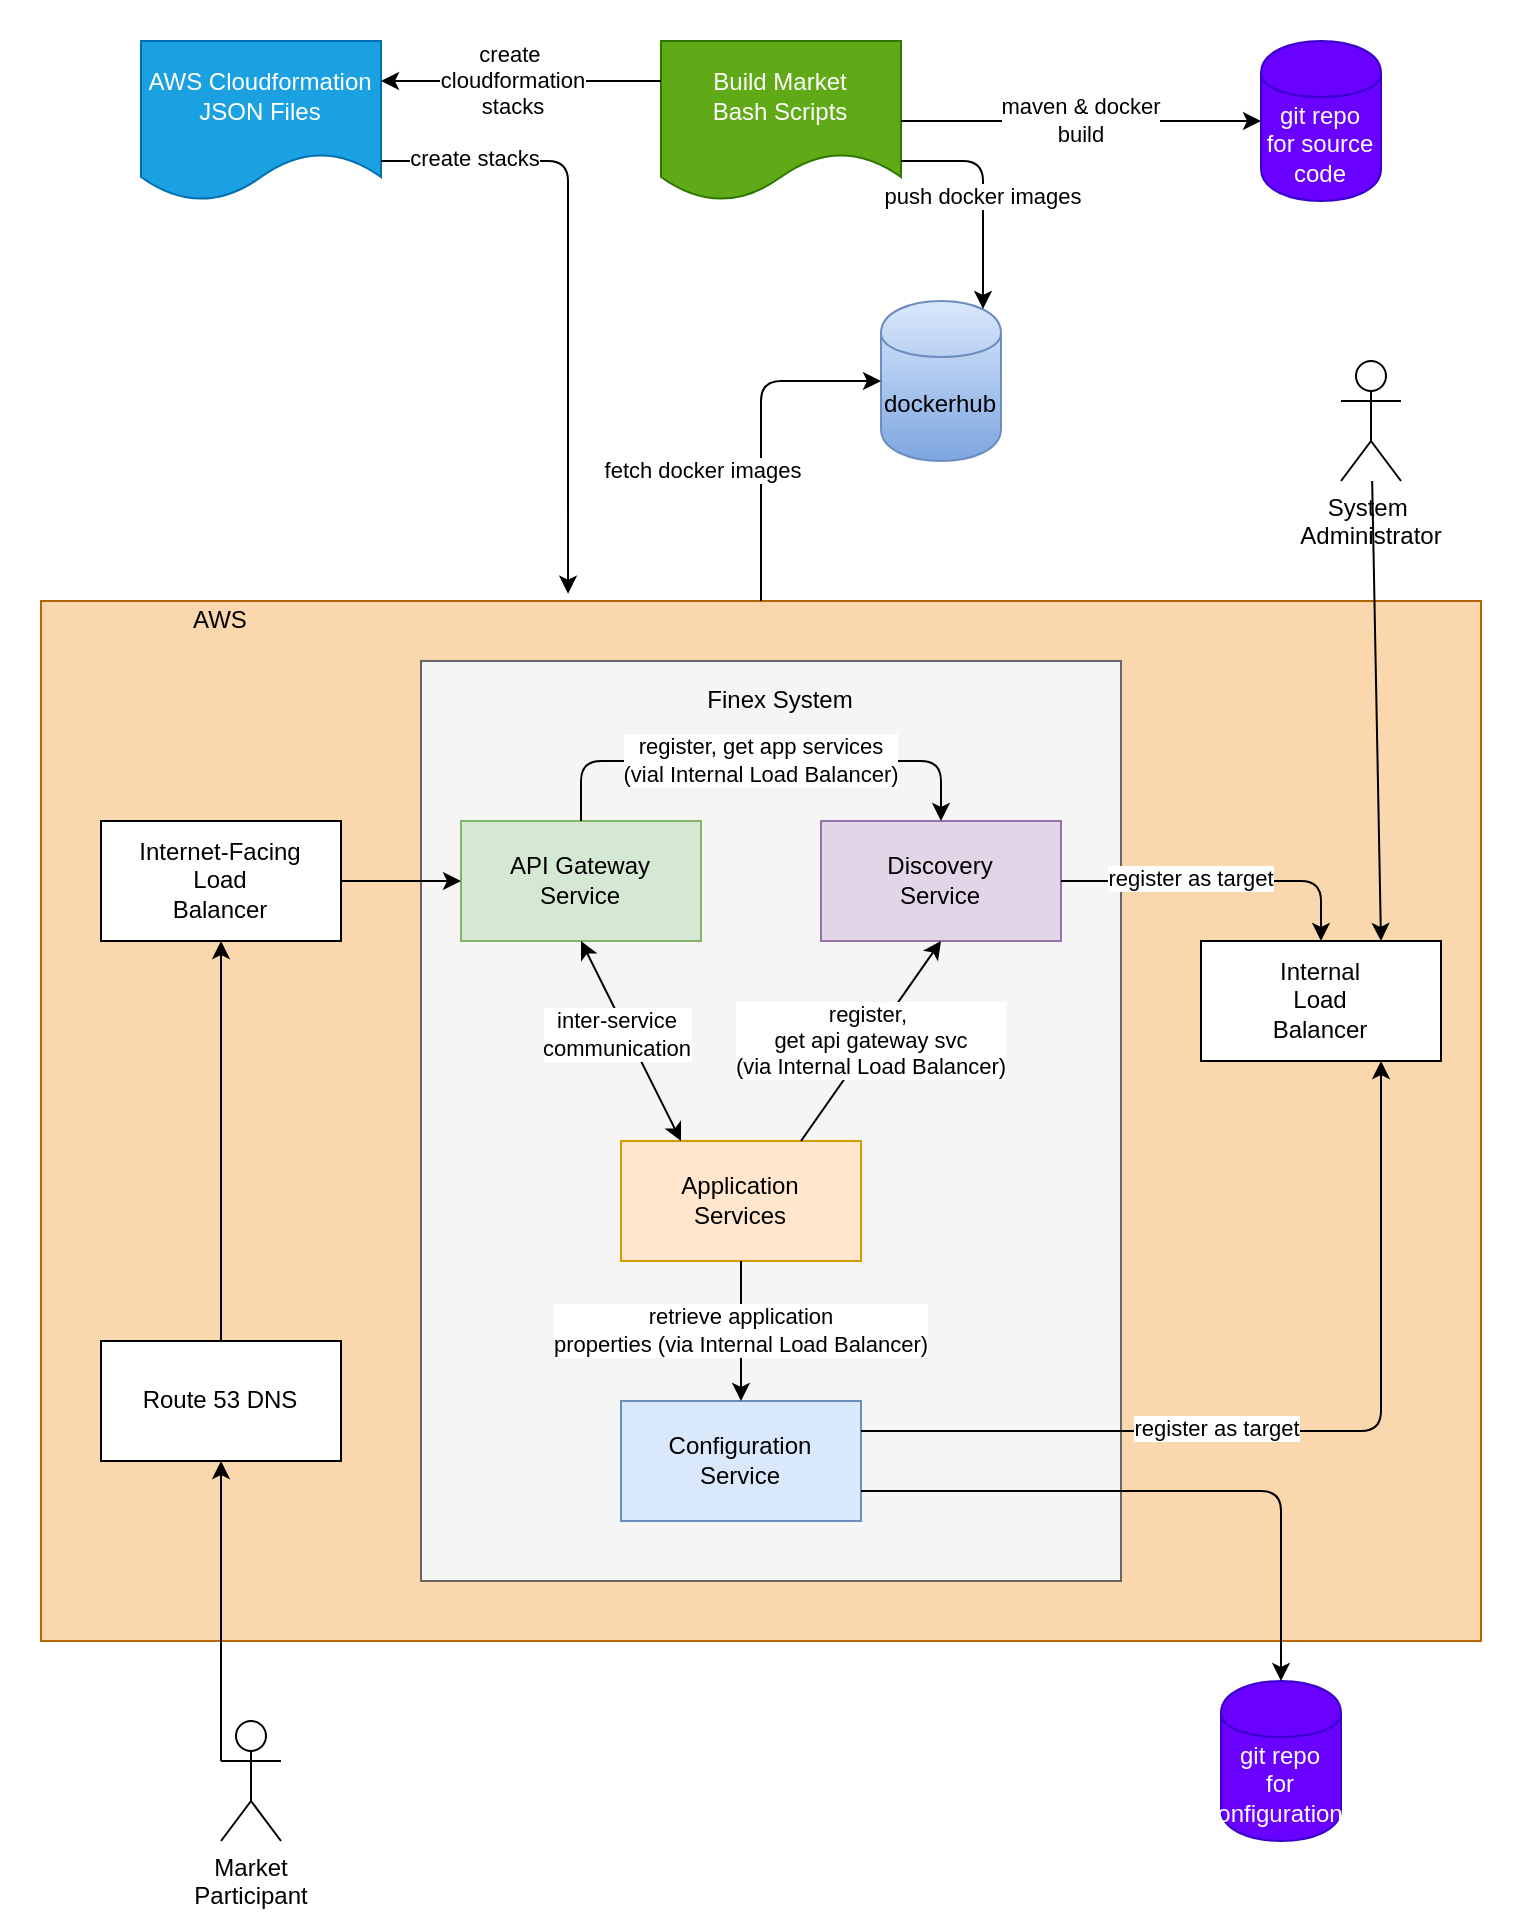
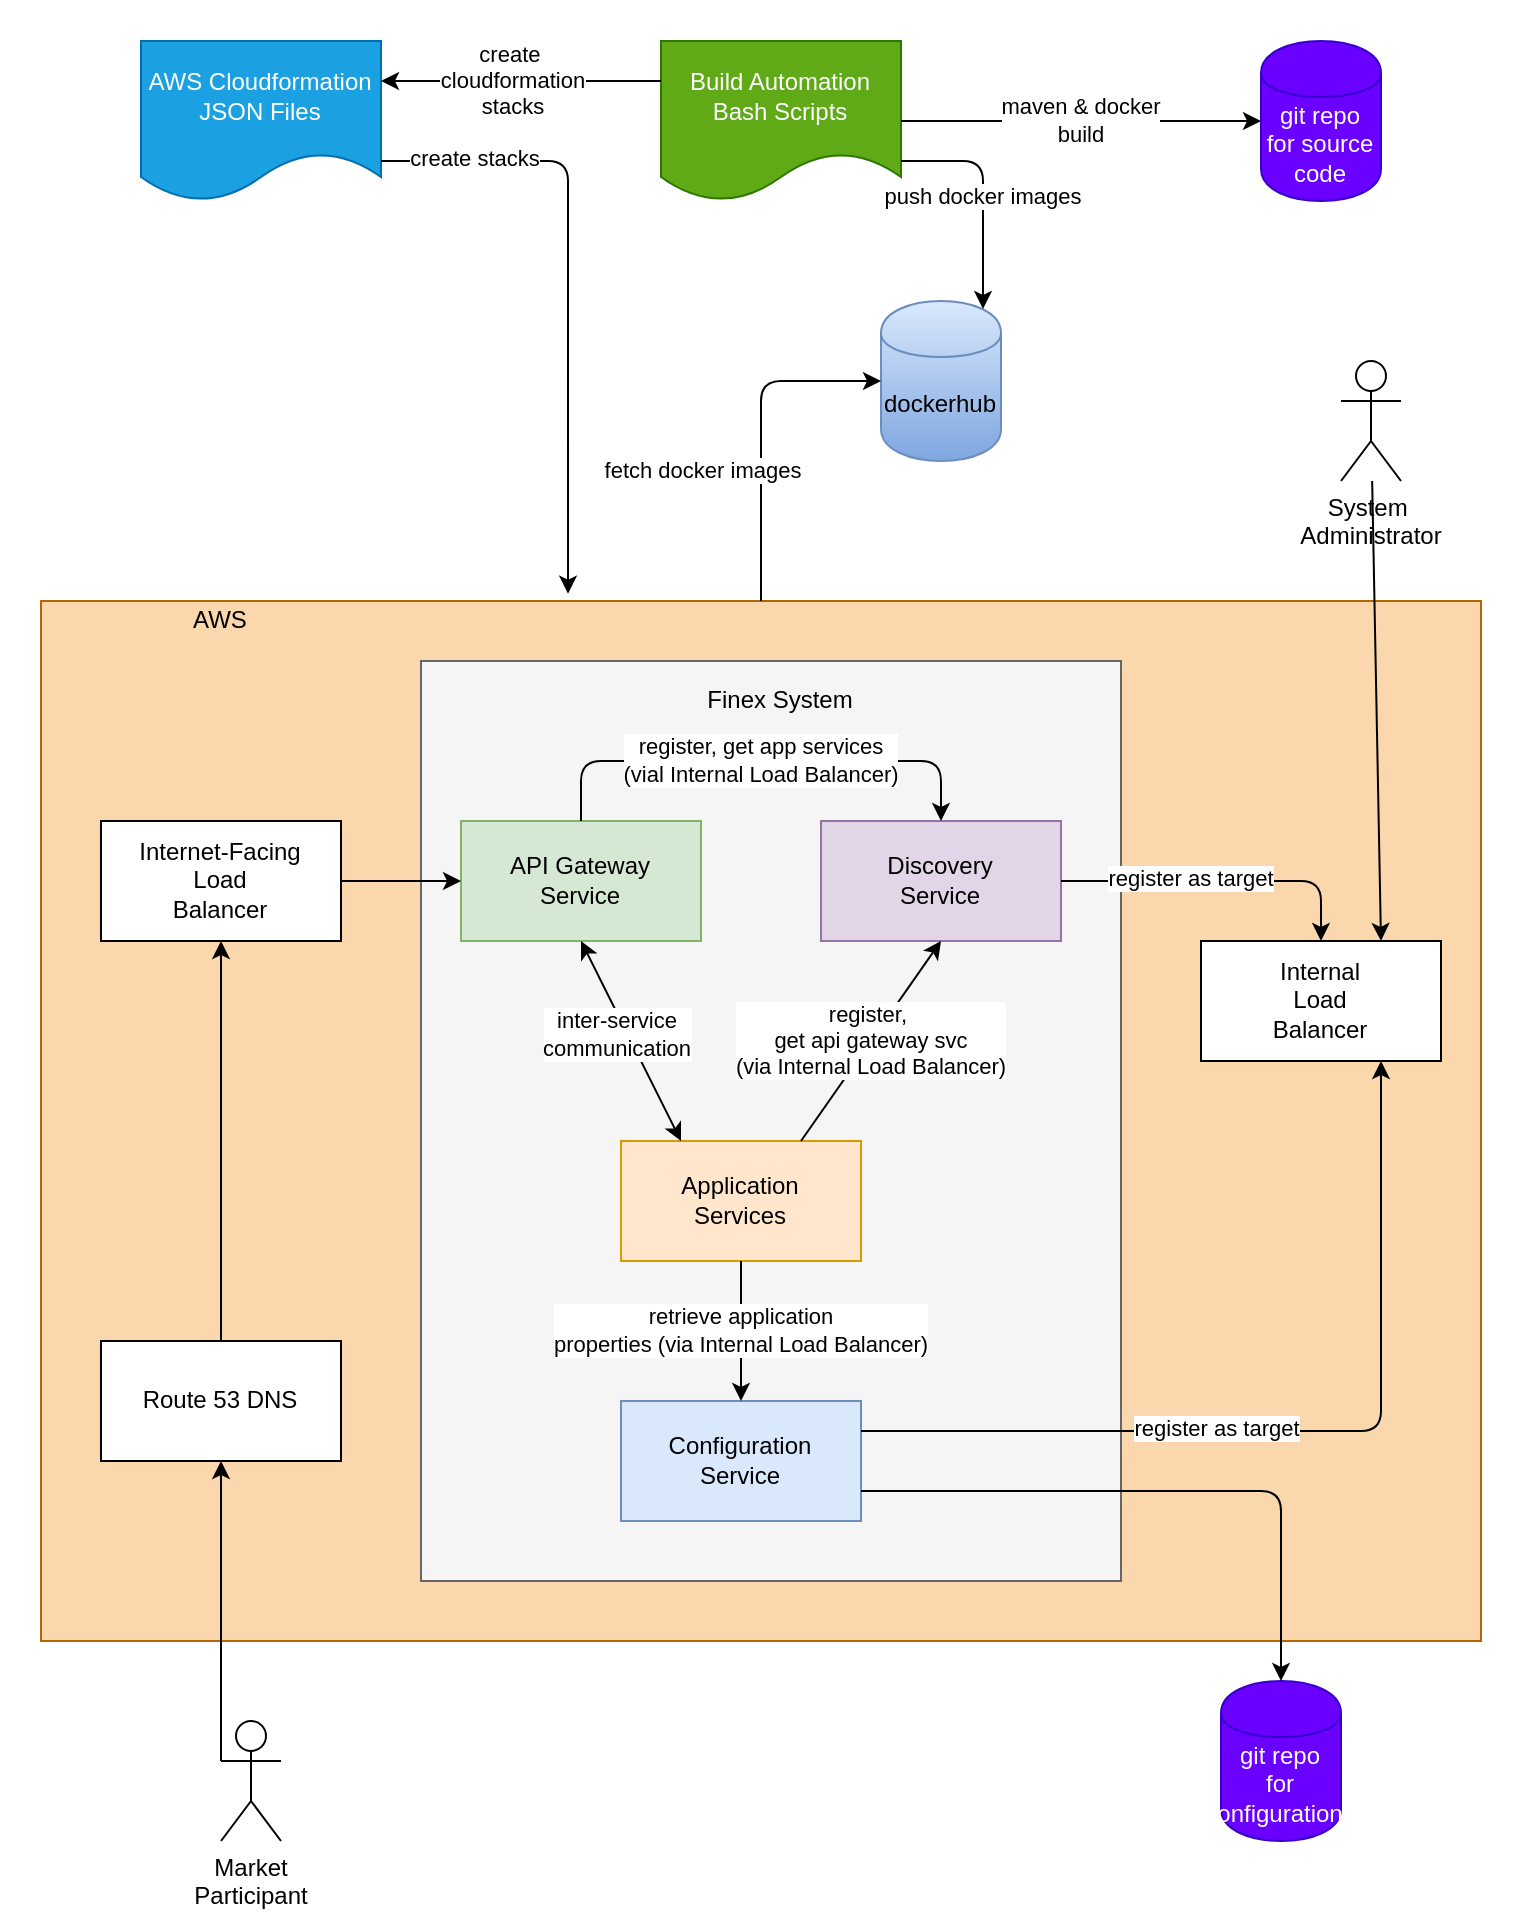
node "Build Market Bash Scripts": label "Build Market Bash Scripts" -> "Build Automation Bash Scripts"
